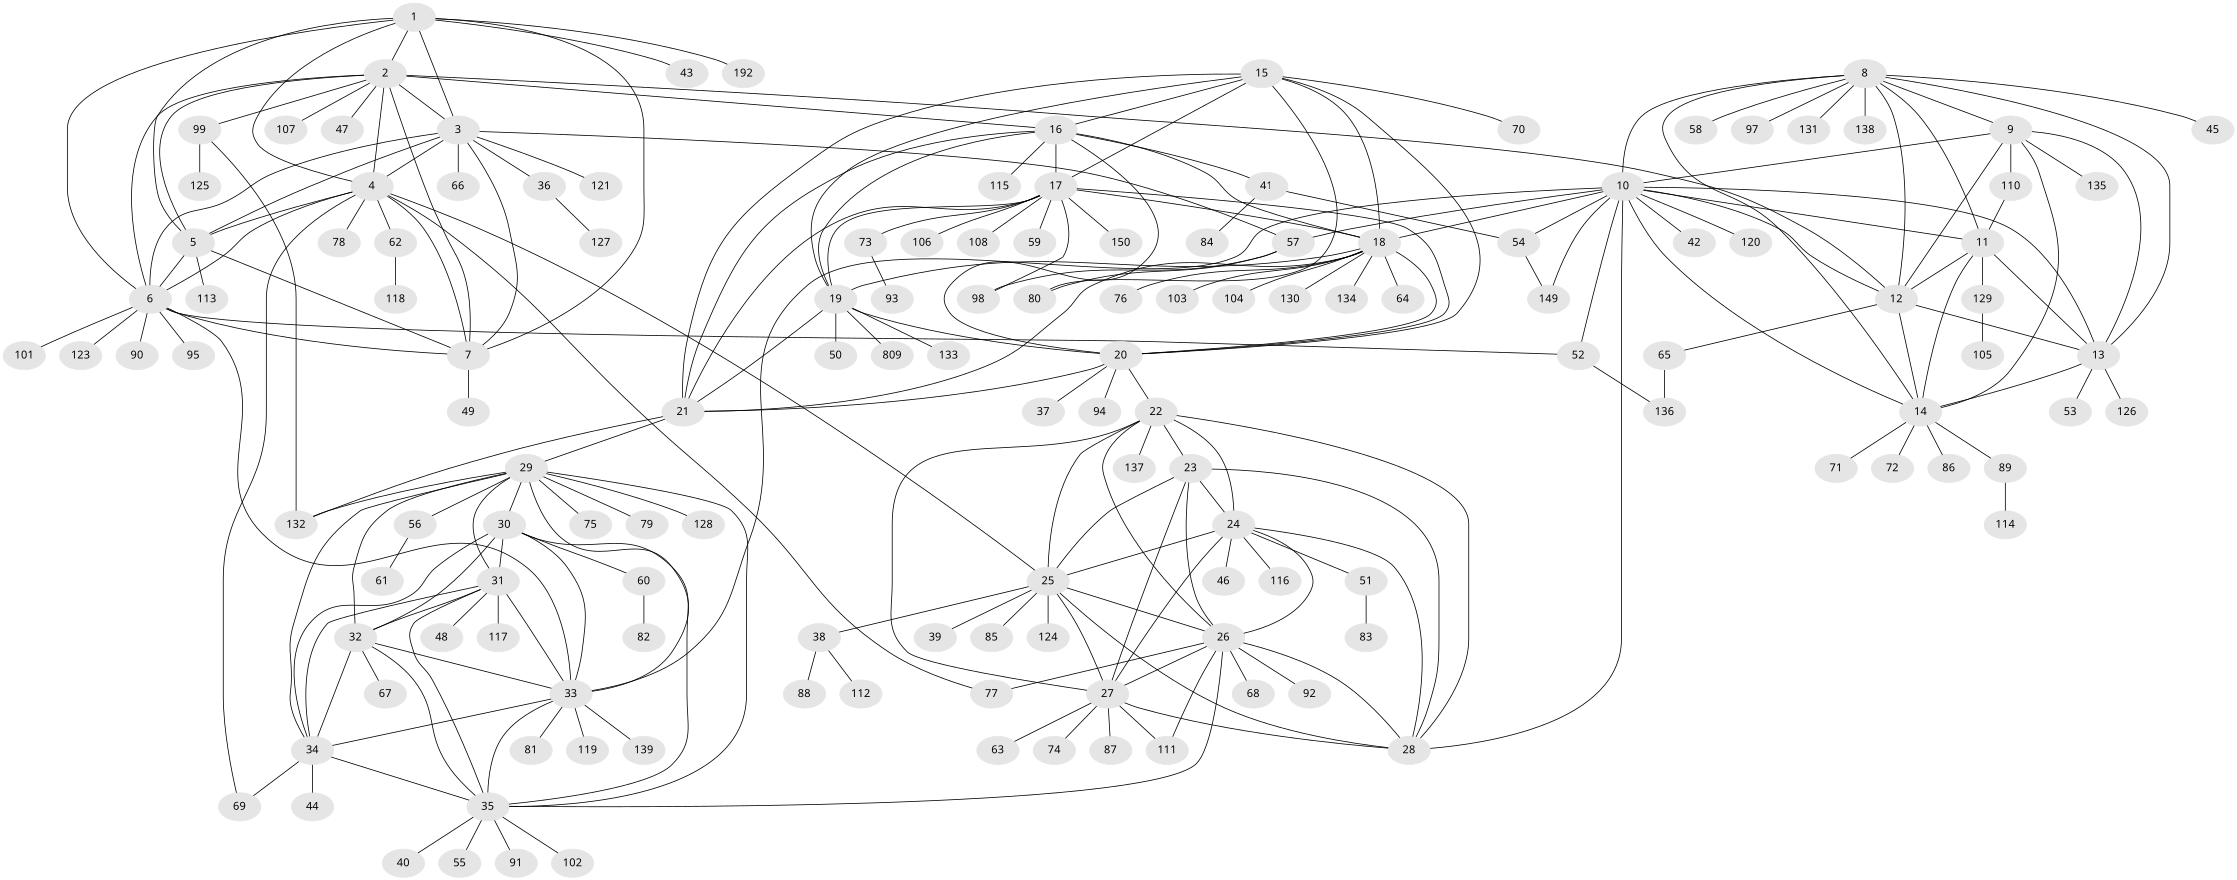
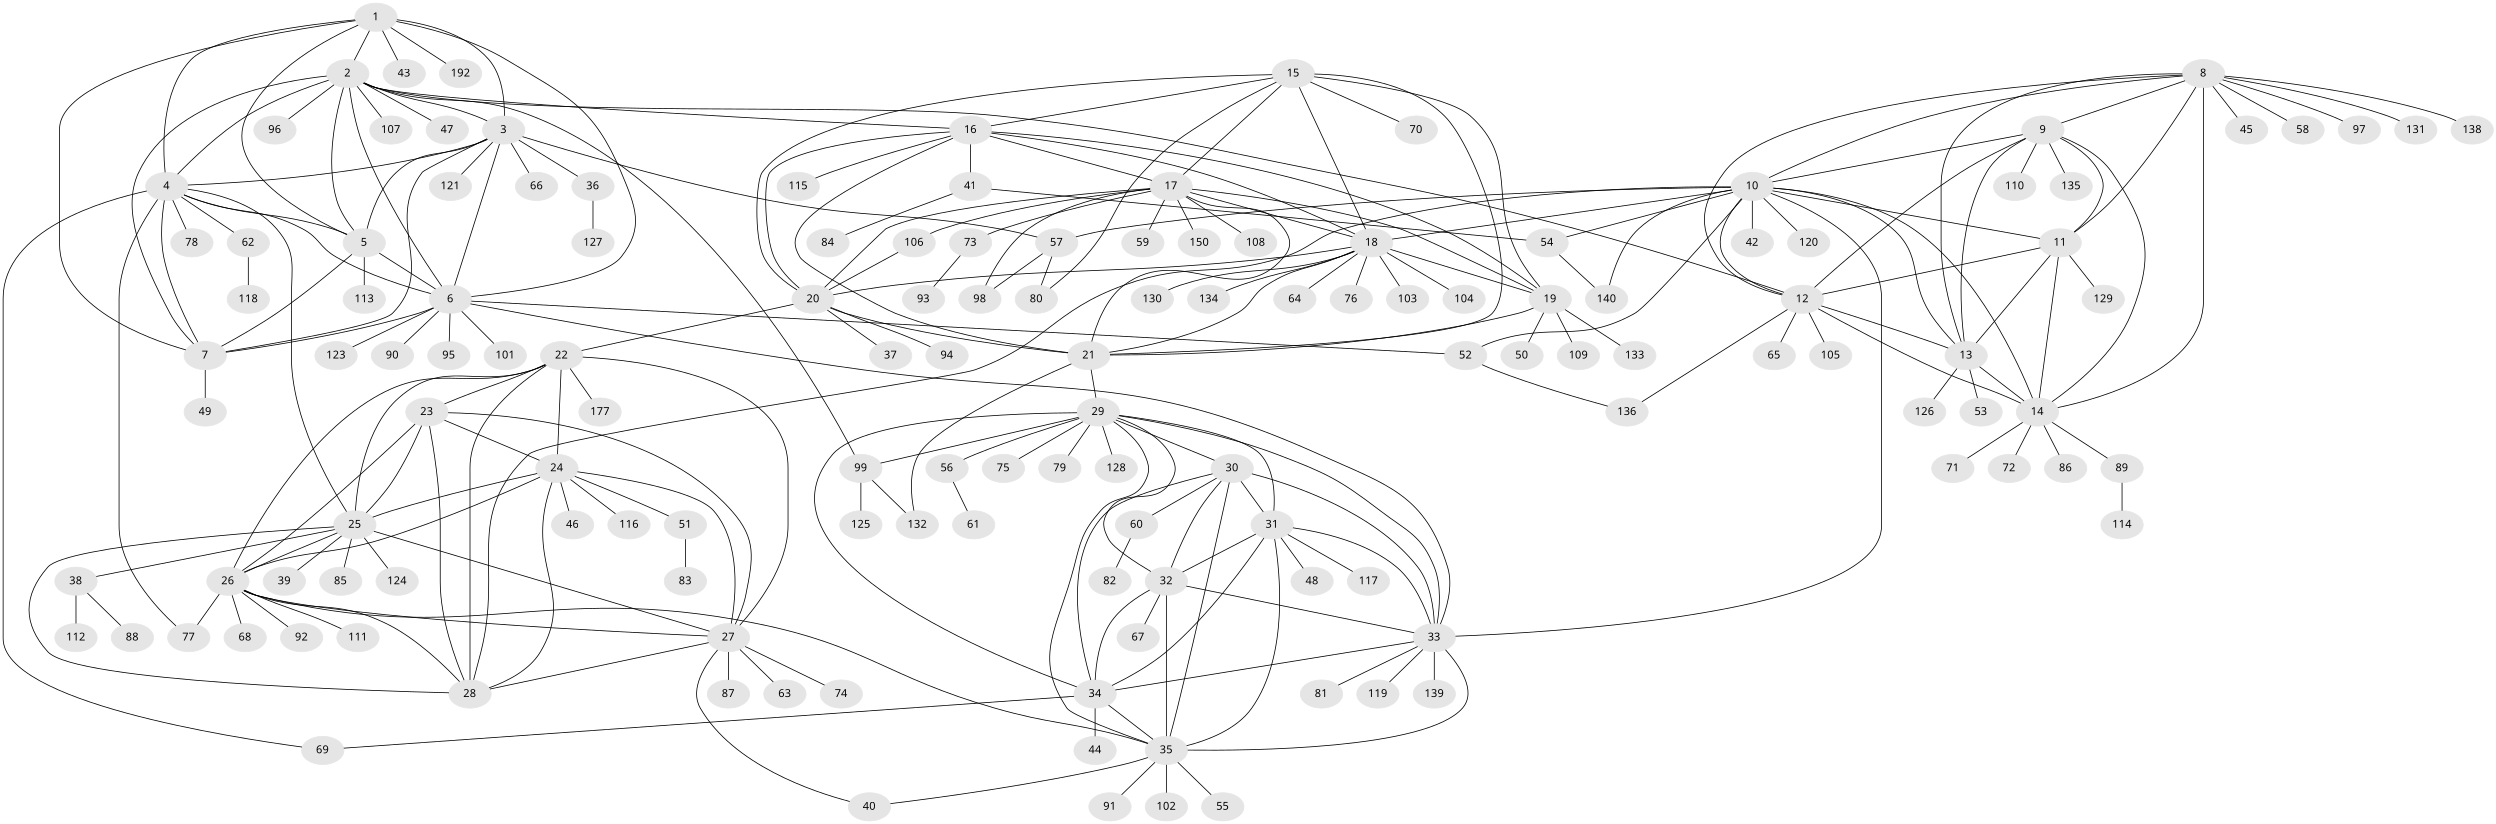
node "96": added
edge "110" -- "11": now "9" -- "11"
node "149": label "149" -> "140"
edge "129" -- "105": now "12" -- "105"
edge "19" -- "20": now "106" -- "20"
node "809": label "809" -> "109"
edge "65" -- "136": now "12" -- "136"
node "137": label "137" -> "177"
edge "29" -- "132": now "29" -- "99"
edge "27" -- "111": now "27" -- "40"
